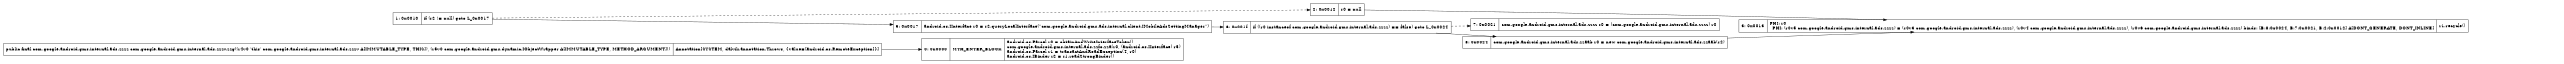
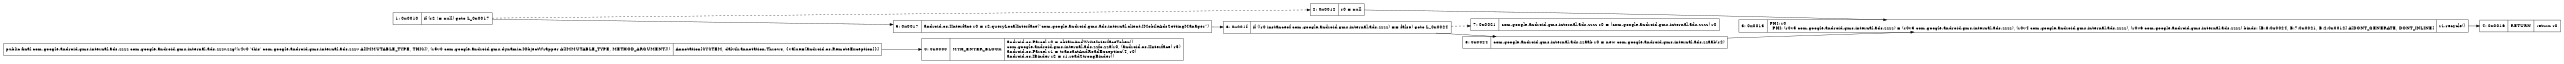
node "4: 0x0016": added
